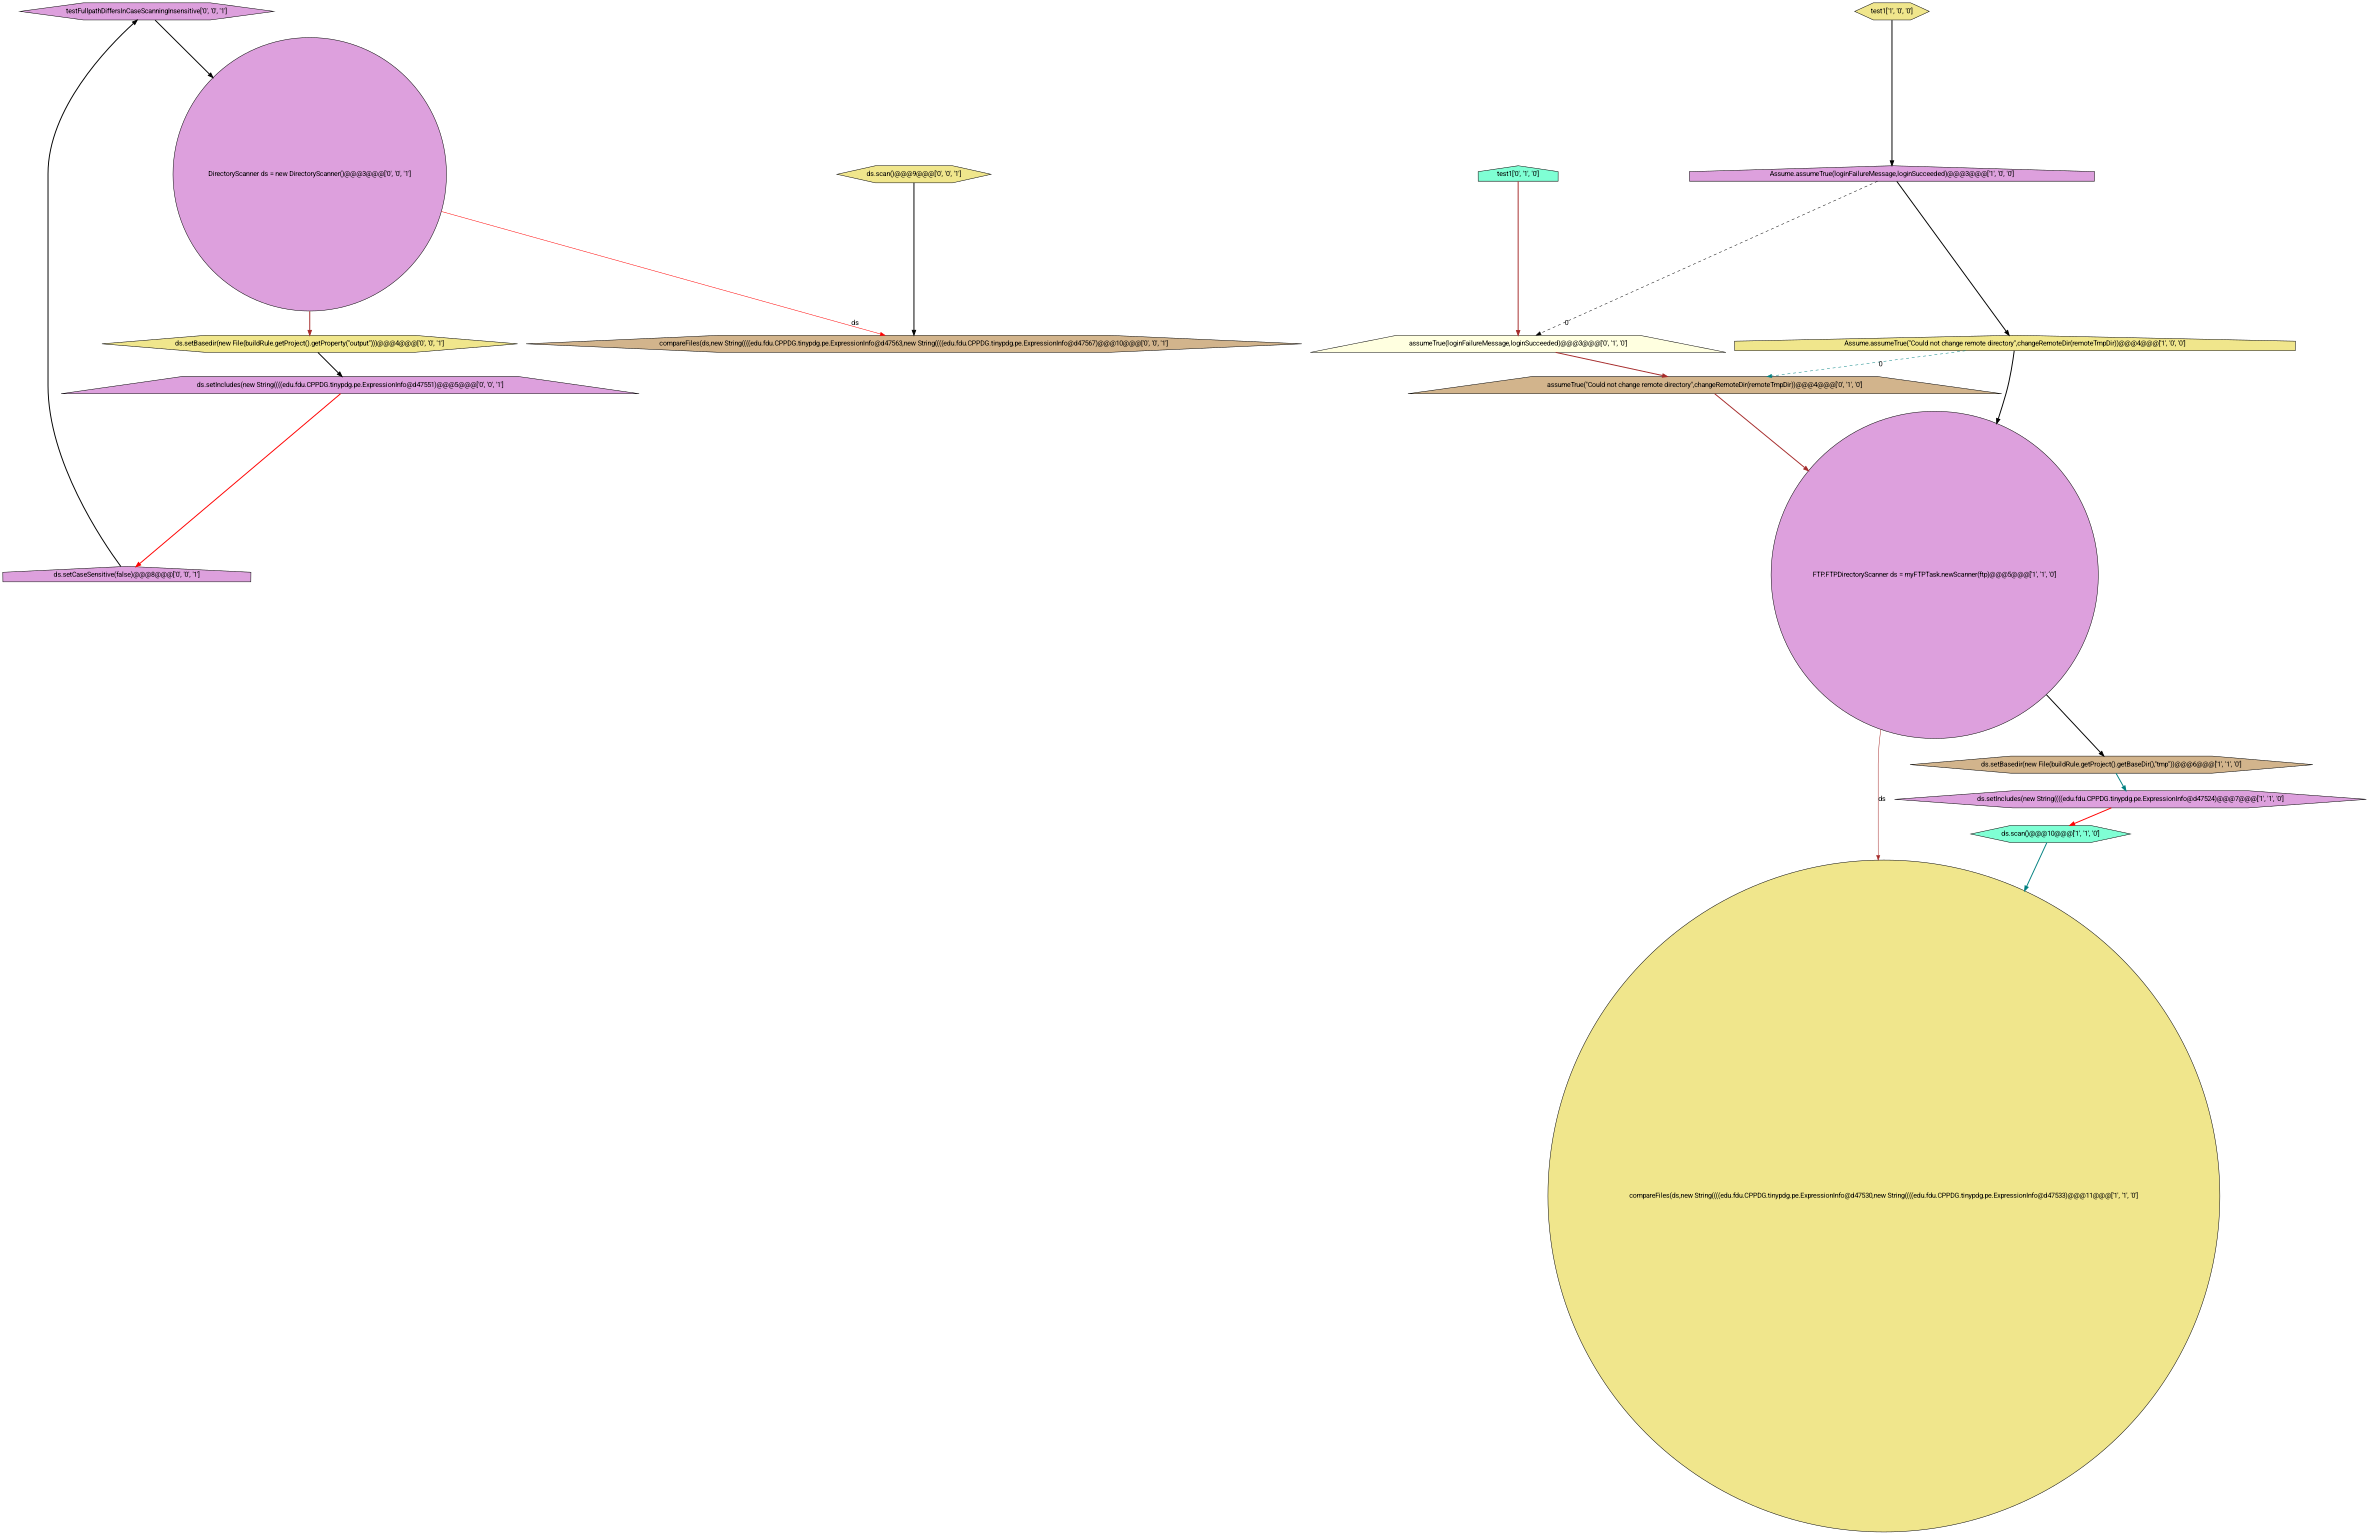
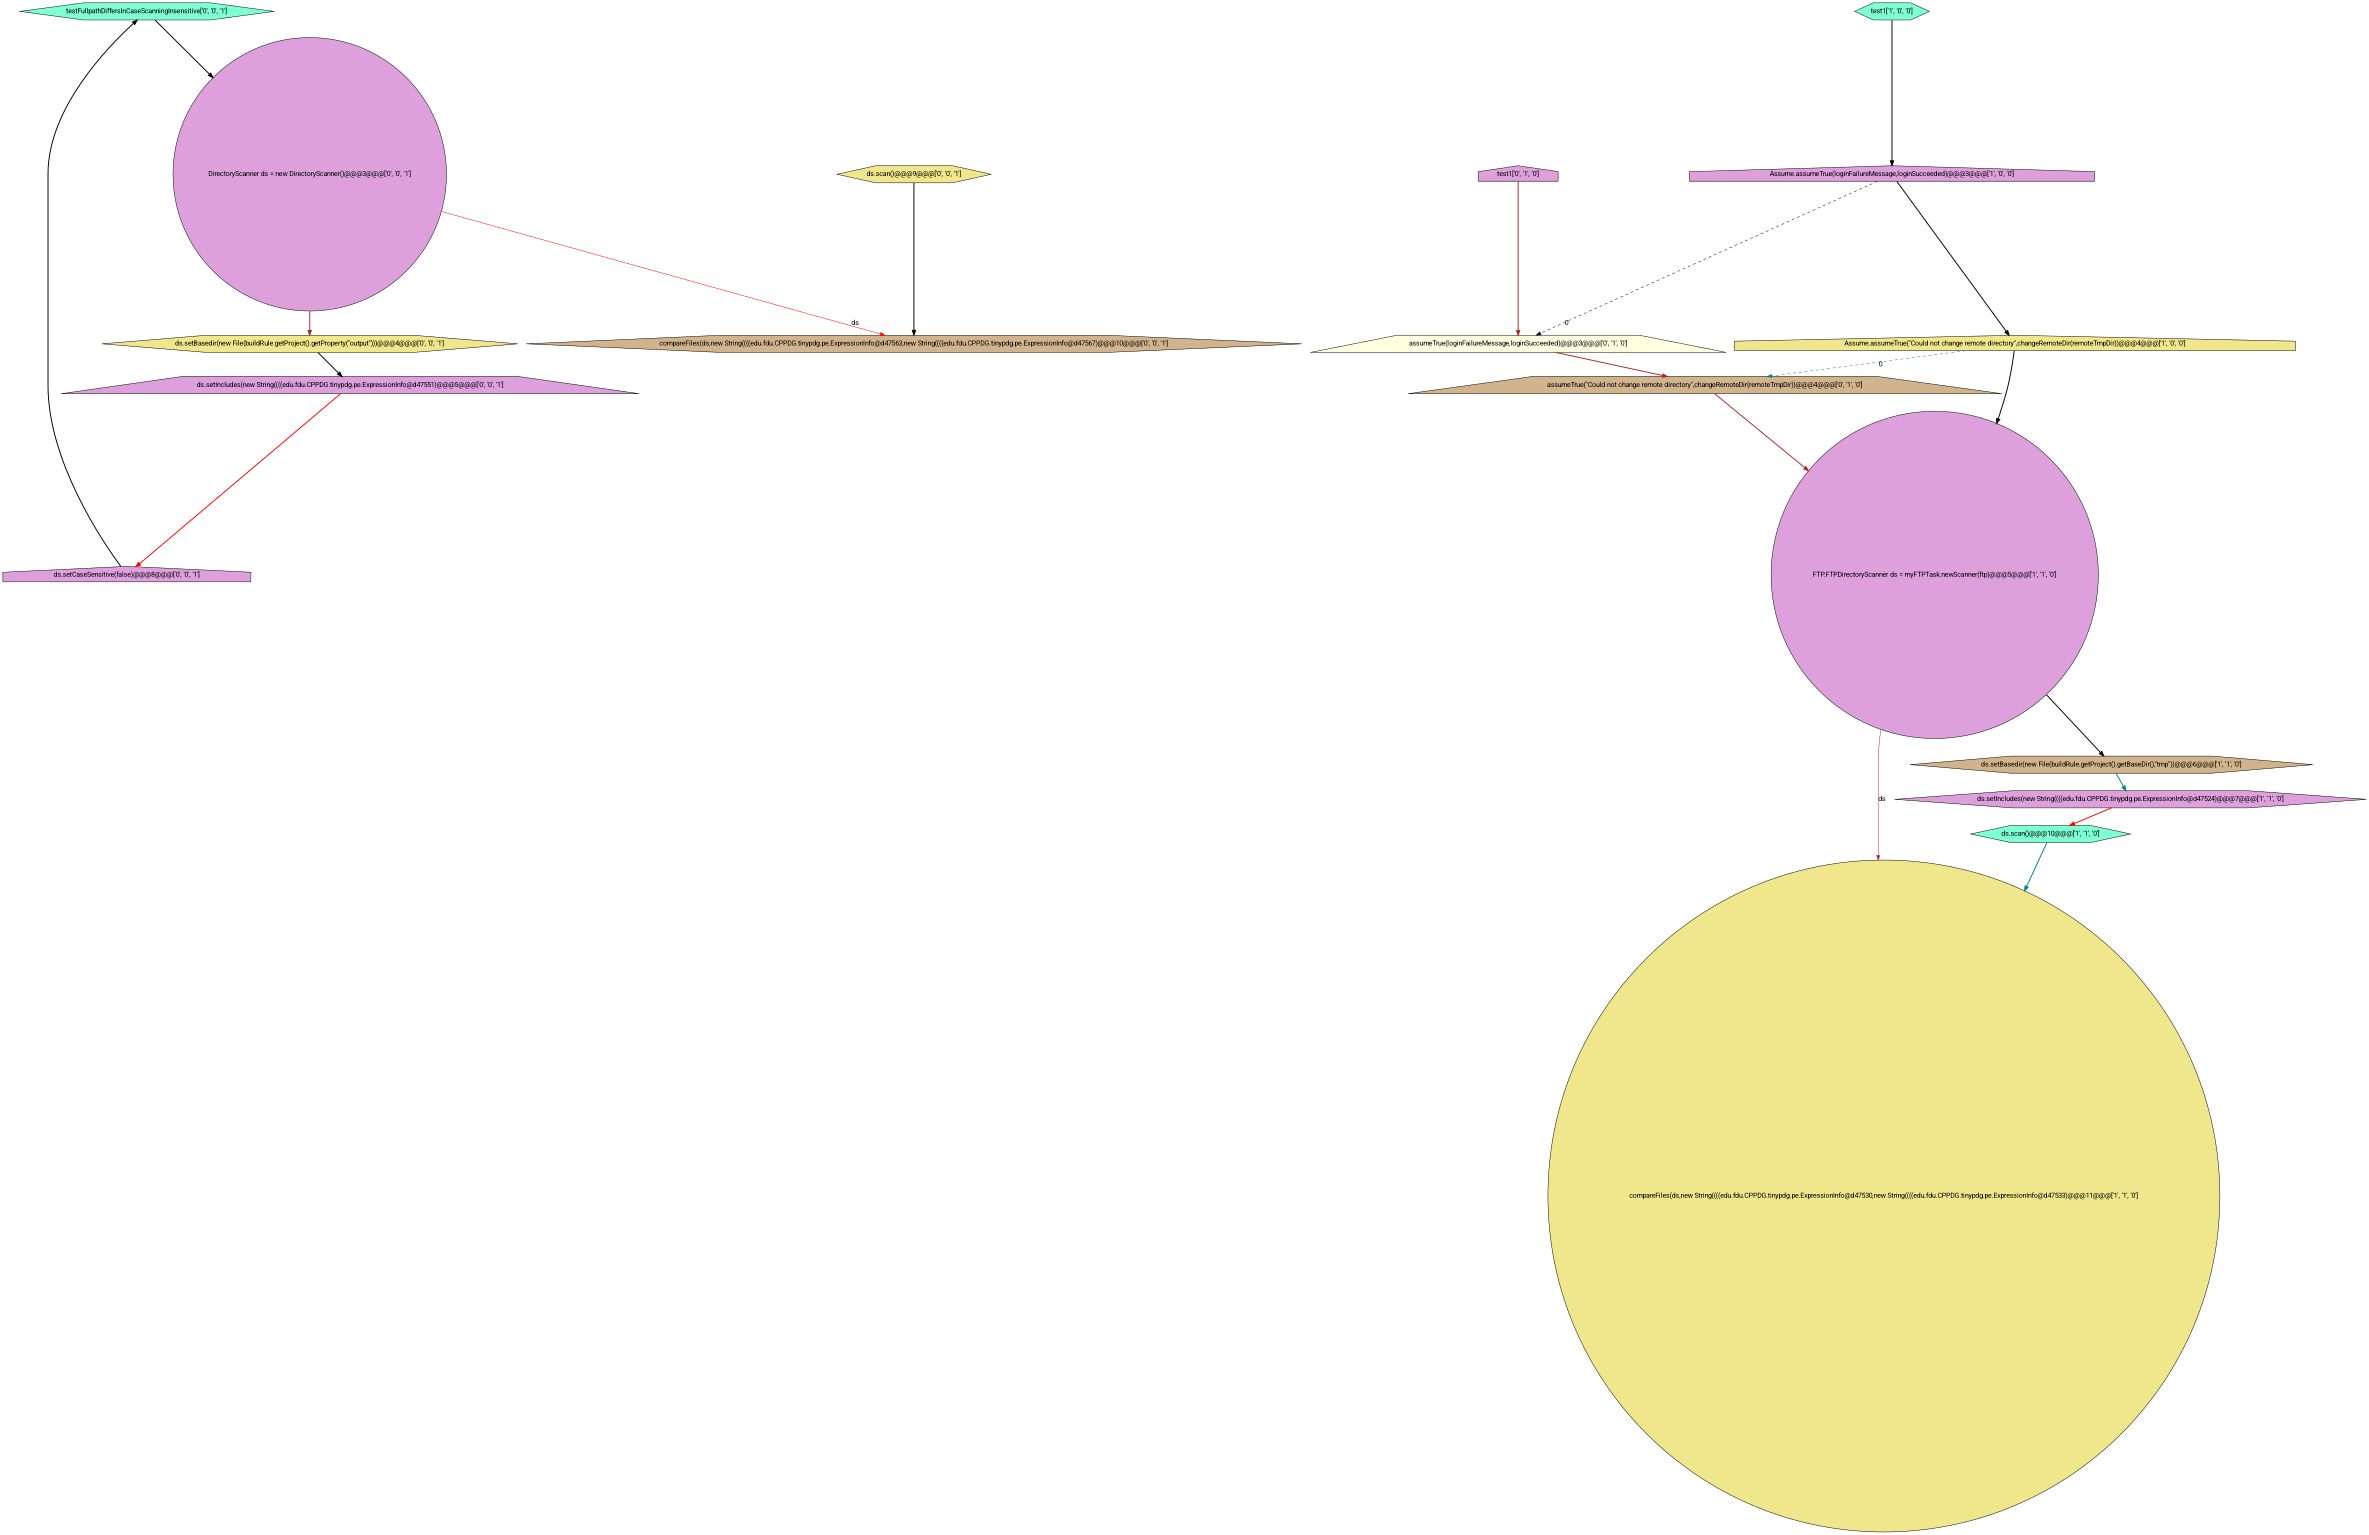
node "testFullpathDiffersInCaseScanningInsensitive['0', '0', '1']": fillcolor plum -> aquamarine
node "test1['1', '0', '0']": fillcolor khaki -> aquamarine
node "test1['0', '1', '0']": fillcolor aquamarine -> plum
